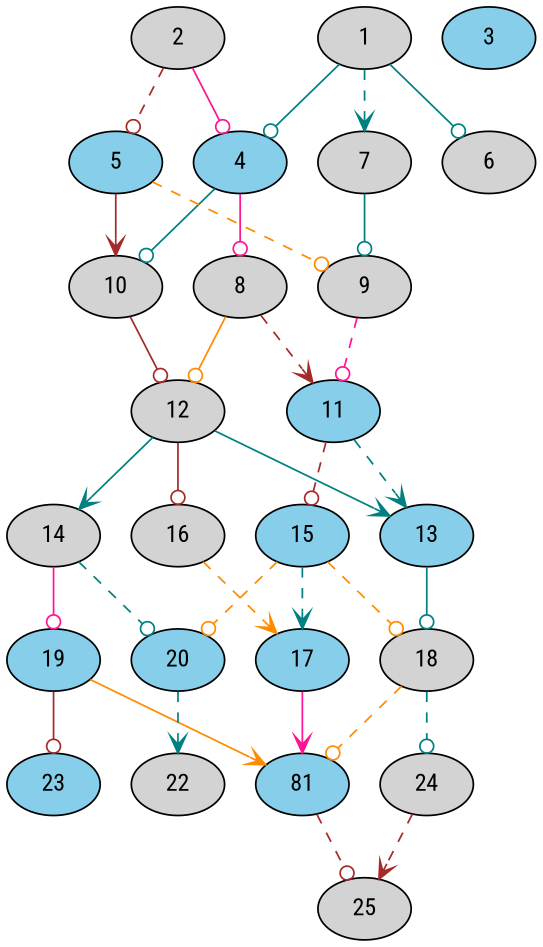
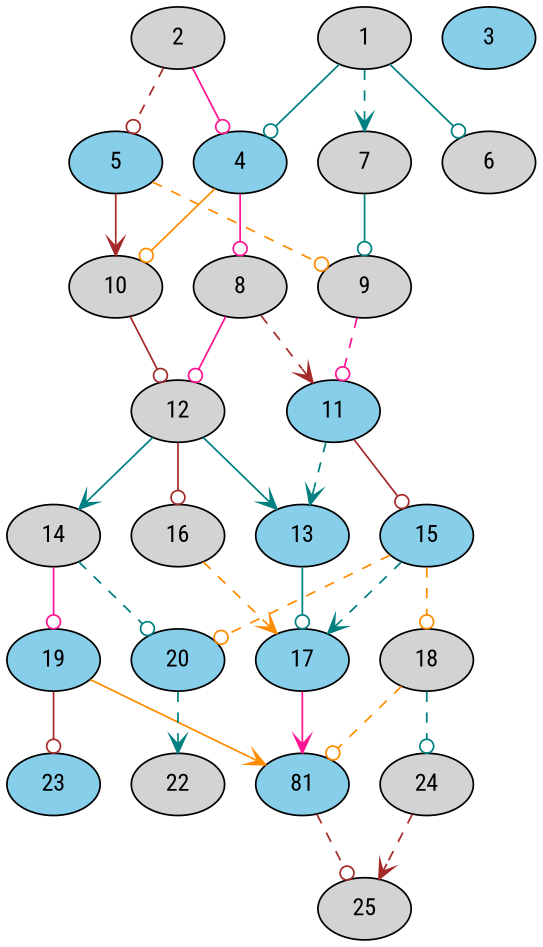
edge "4" -> "10": color teal -> darkorange
edge "8" -> "12": color darkorange -> deeppink
edge "11" -> "15": style dashed -> solid
edge "13" -> "18": now "13" -> "17"
